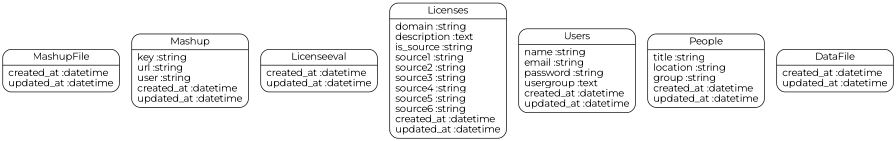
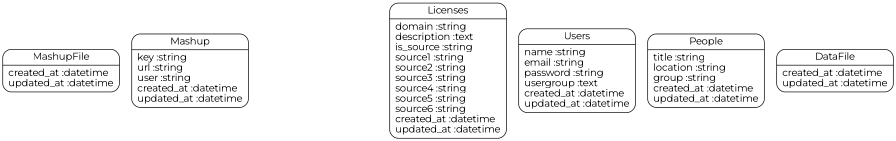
node "Licenseeval": removed
